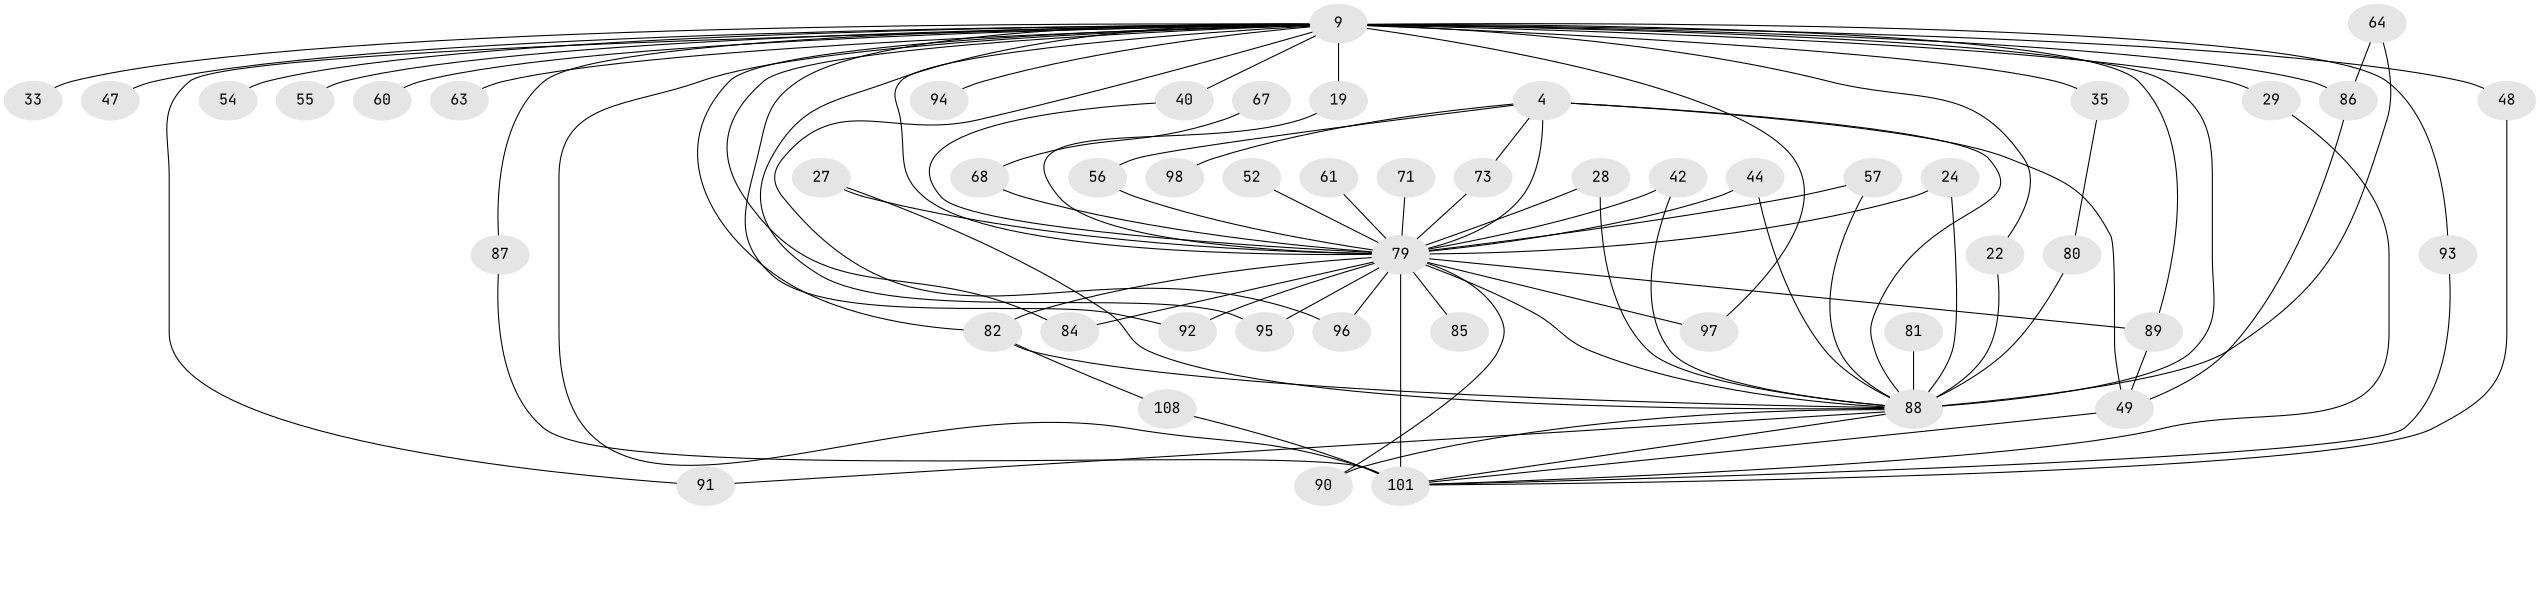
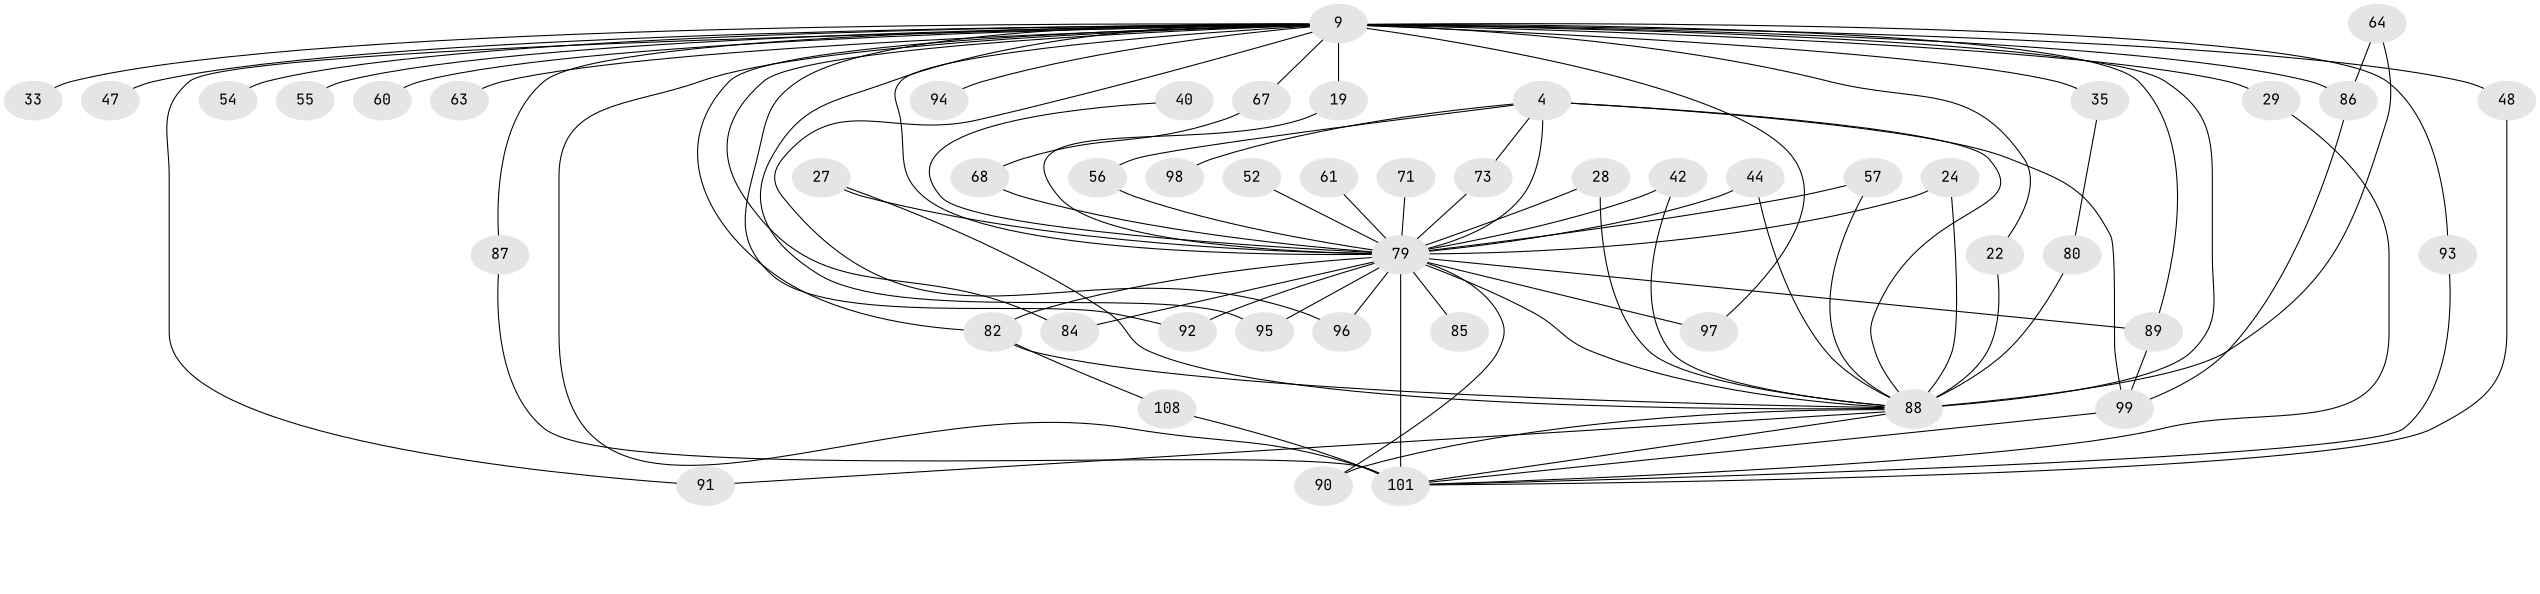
edge "9" -- "40": now "9" -- "67"
node "81": removed
node "49": label "49" -> "99"
